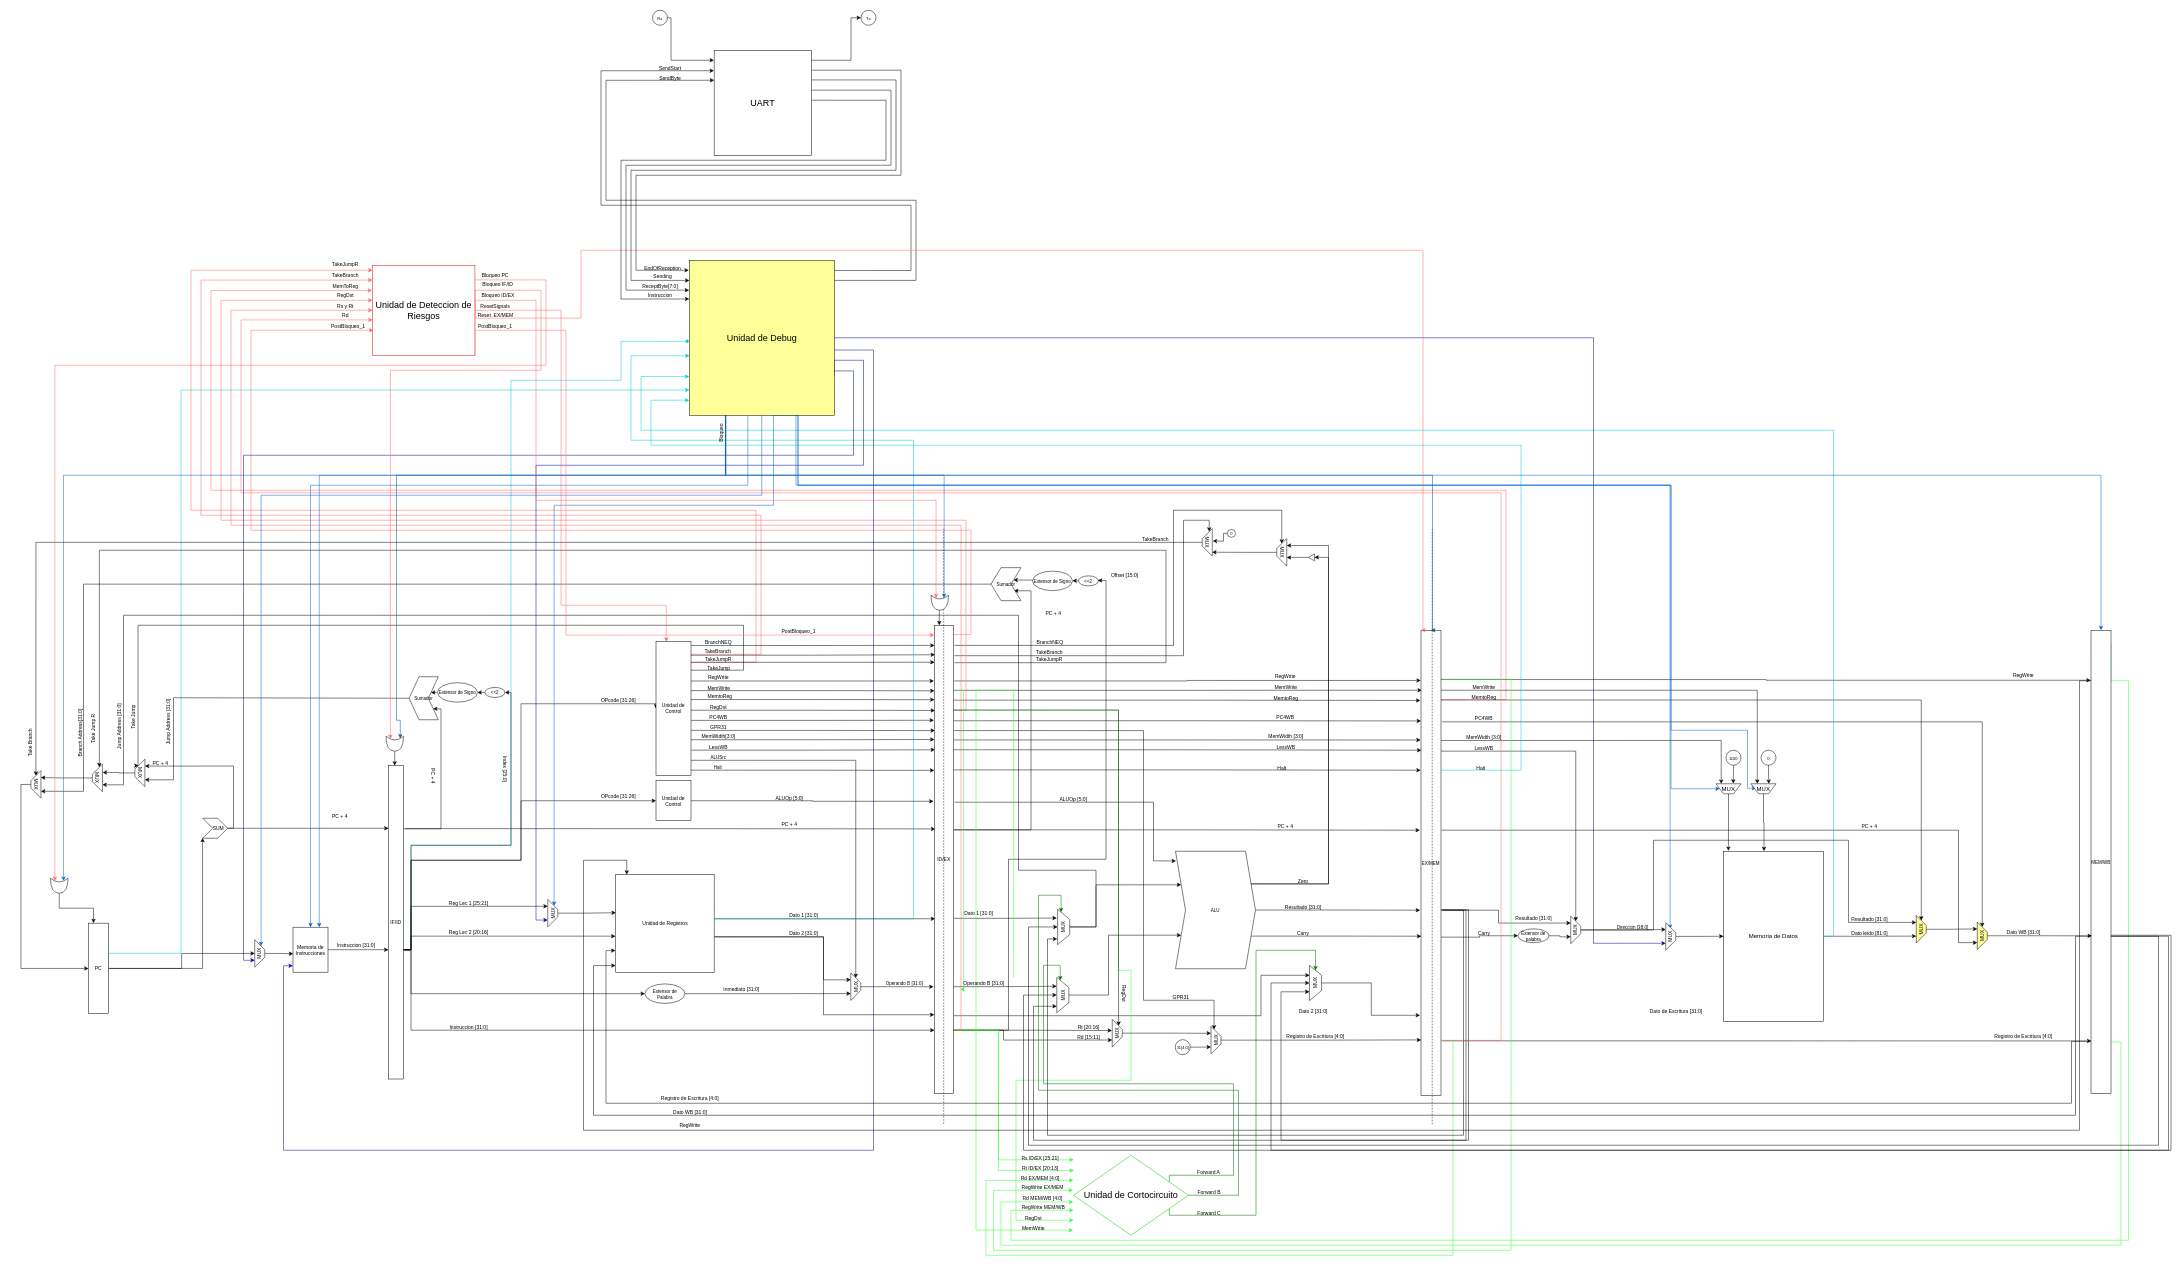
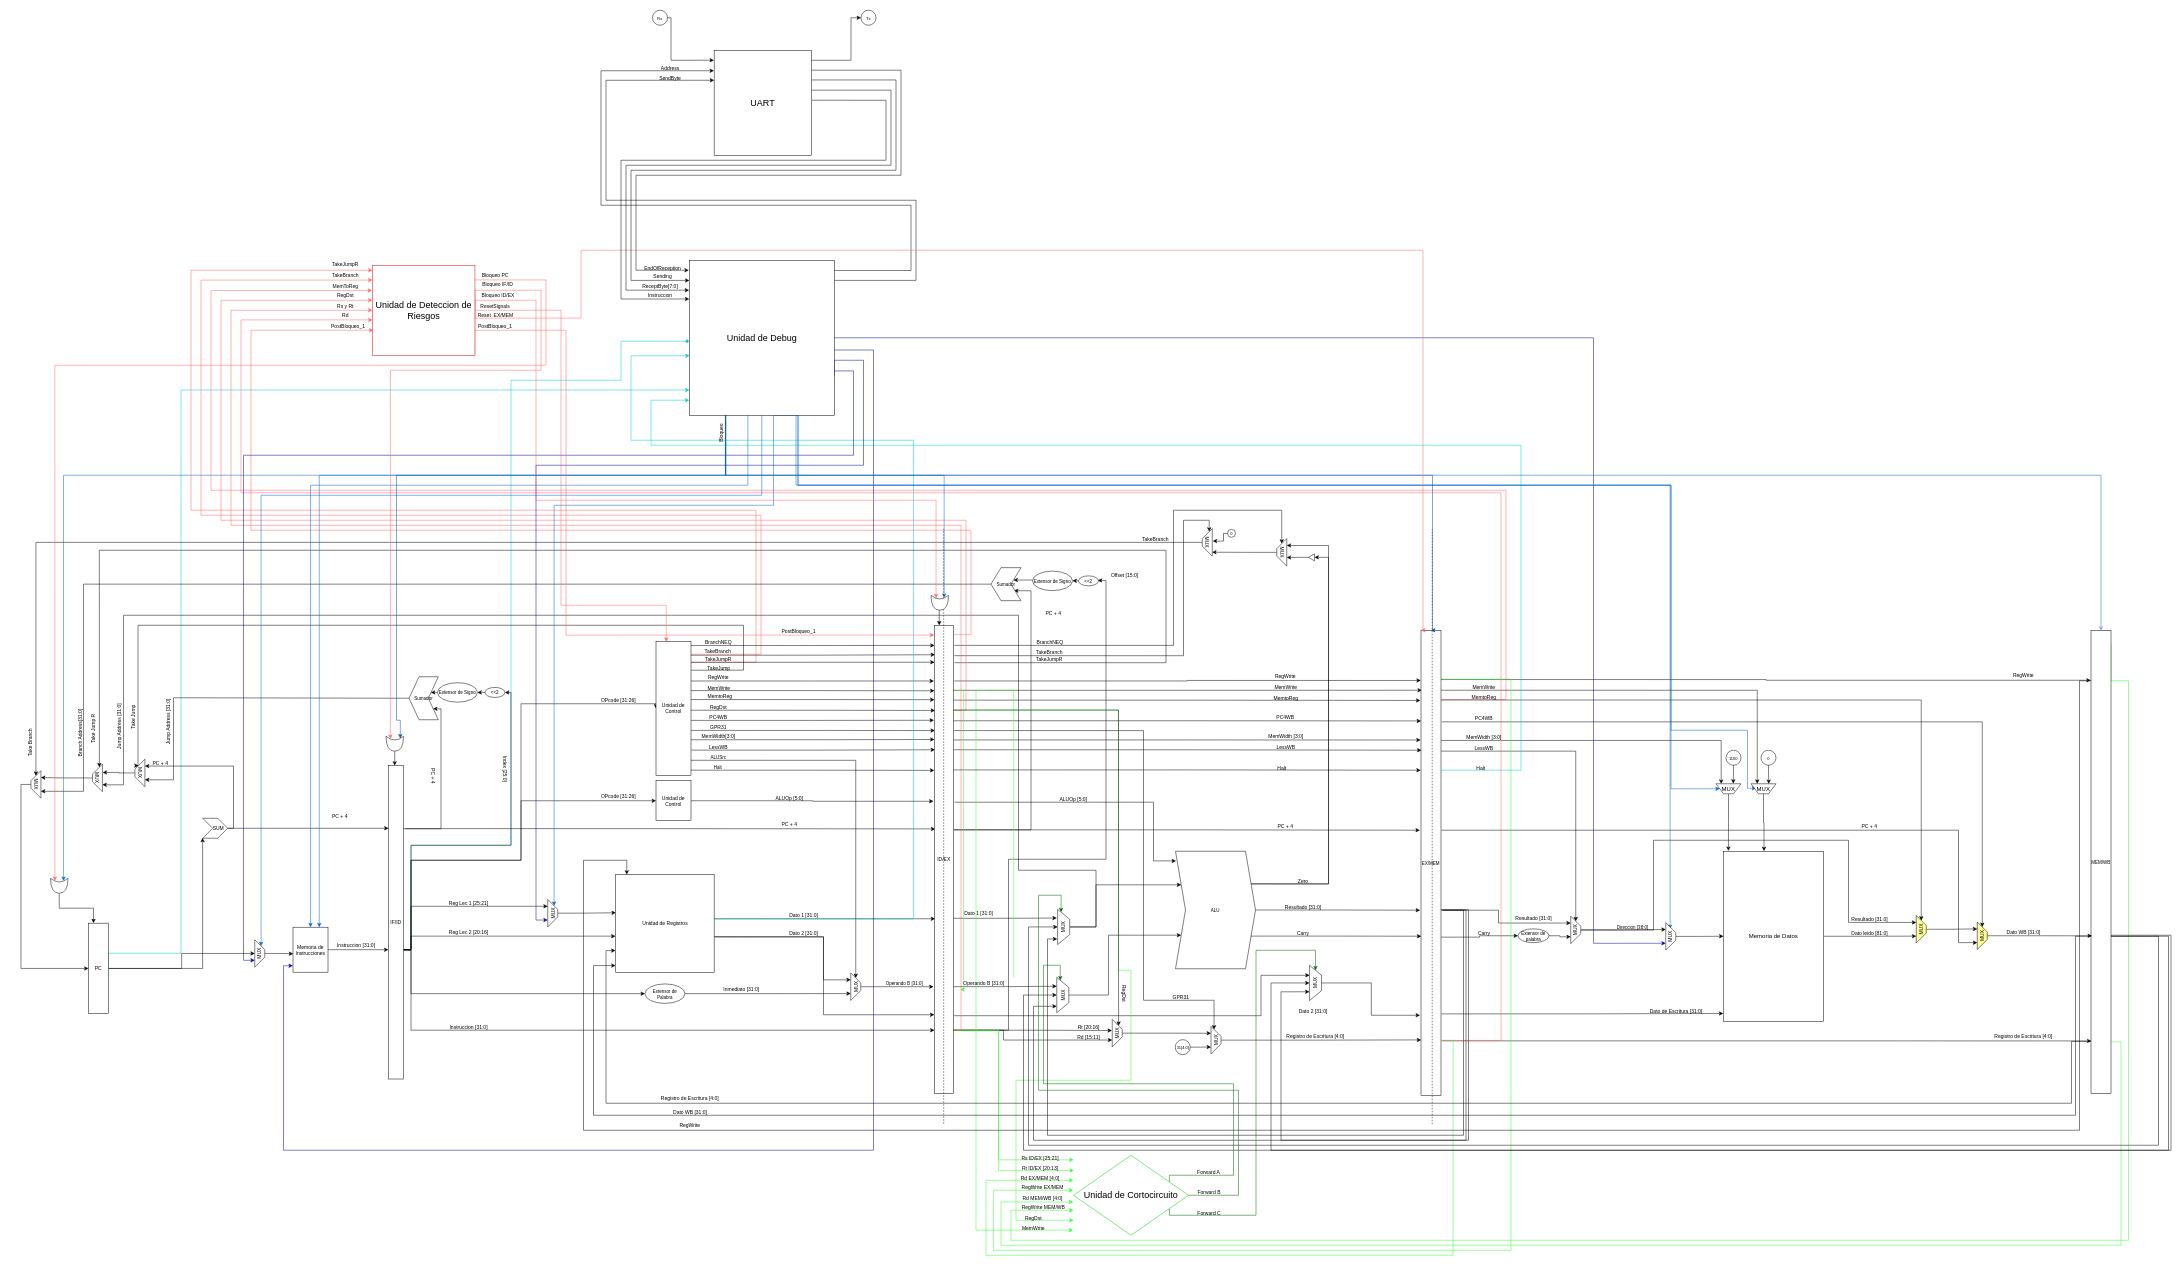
node "SendStart": label "SendStart" -> "Address"
node "Unidad de Debug": fillcolor #ffff99 -> #ffffff
edge "Memoria de Datos" -> "Unidad de Debug": removed
edge "Unidad de Debug" -> "MEM/WB": arrowhead classic -> open
edge "EX/MEM" -> "Memoria de Datos": added
